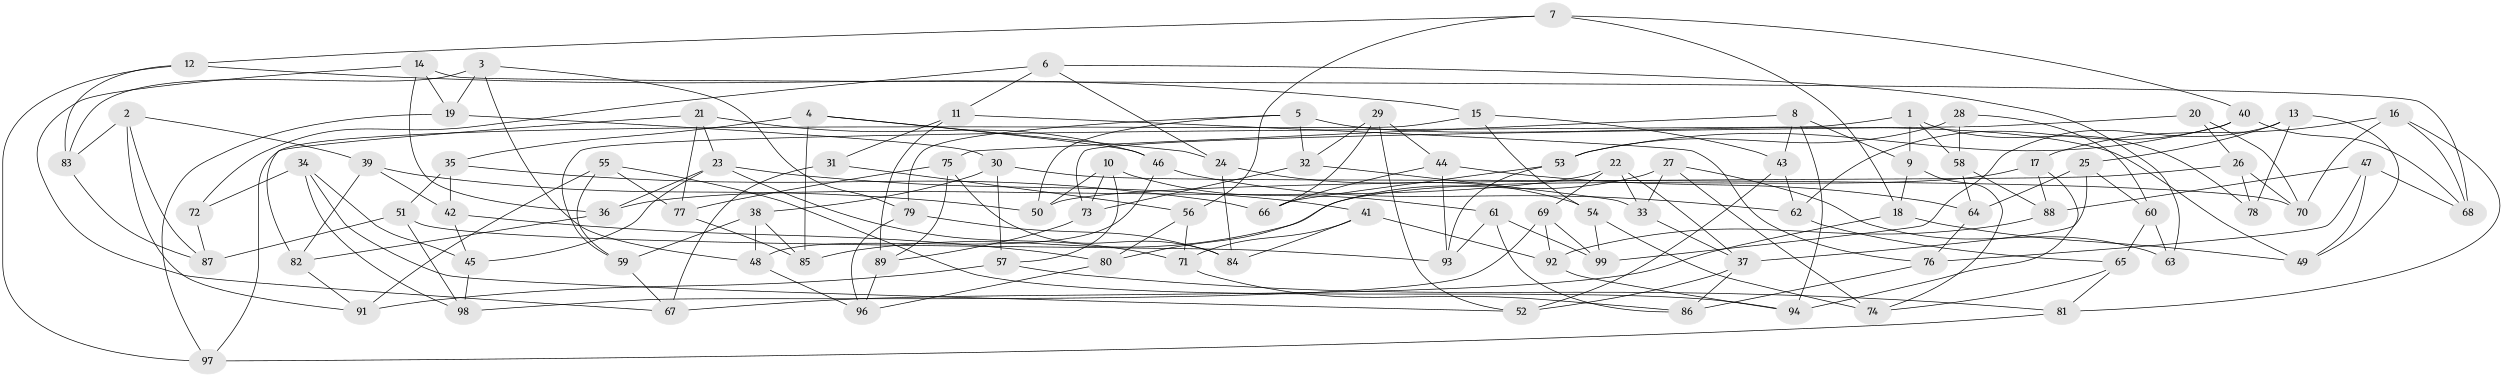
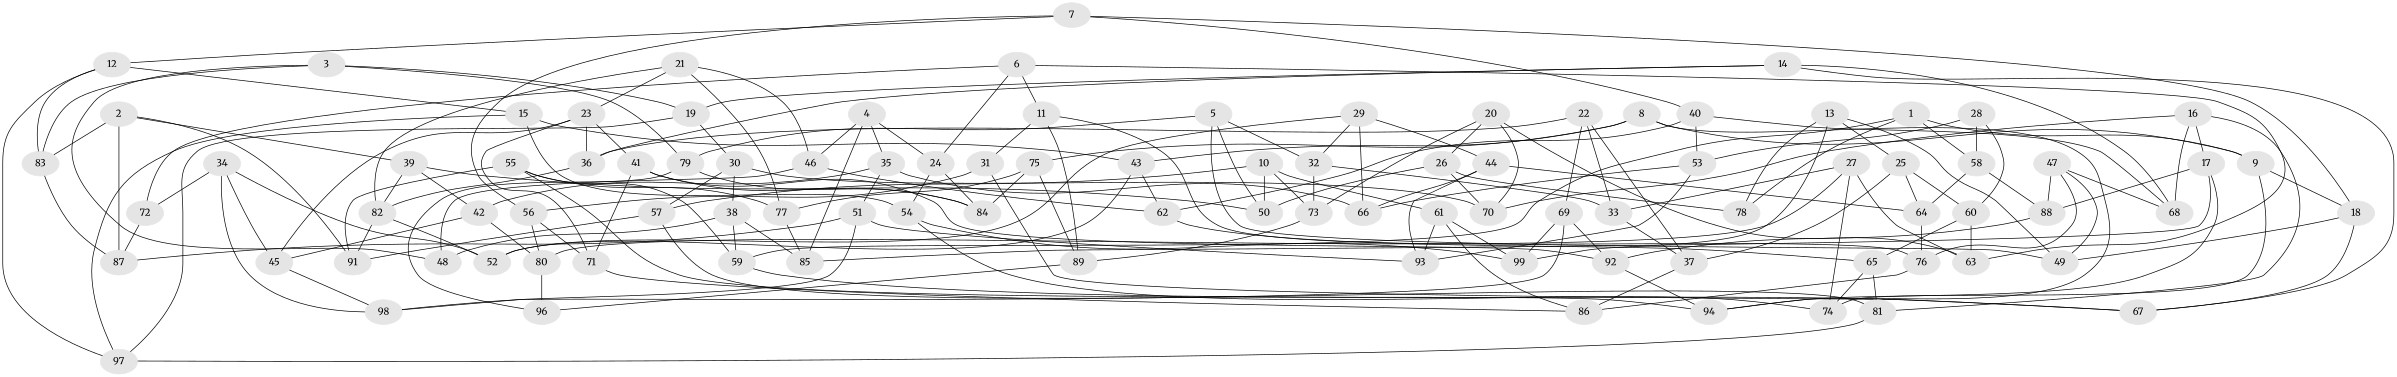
edge "20" -- "63": added
edge "37" -- "52": now "82" -- "52"
edge "48" -- "96": removed
